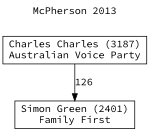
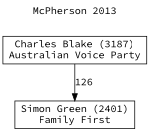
node "Charles Charles (3187) Australian Voice Party": label "Charles Charles (3187) Australian Voice Party" -> "Charles Blake (3187) Australian Voice Party"
